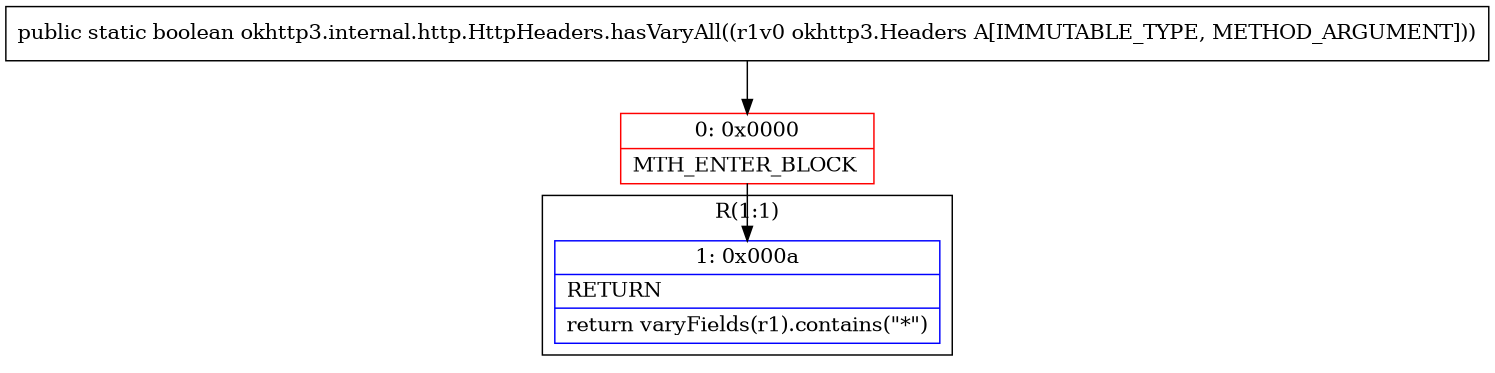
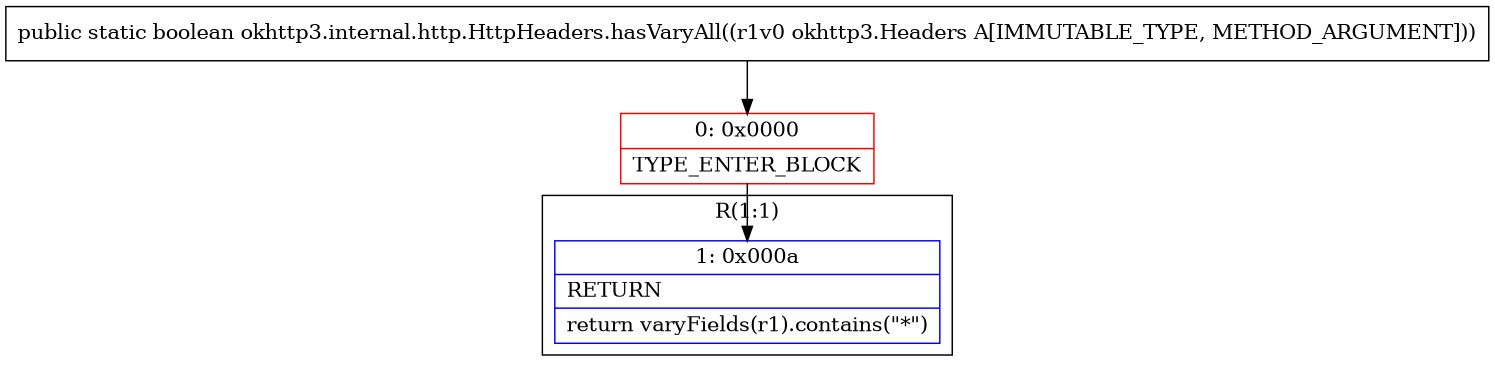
node "0: 0x0000": text "MTH_ENTER_BLOCK" -> "TYPE_ENTER_BLOCK"
